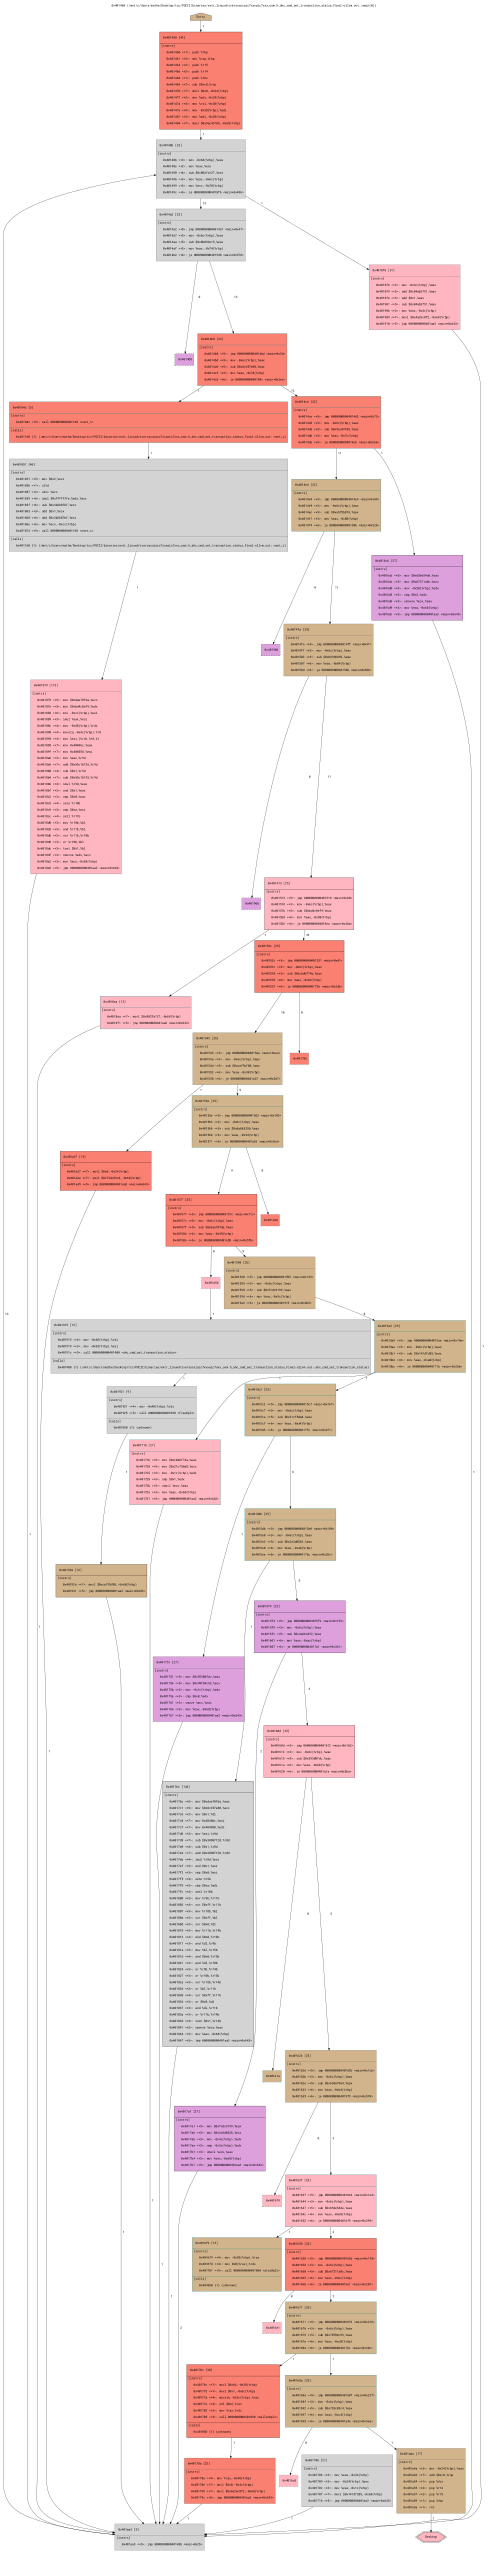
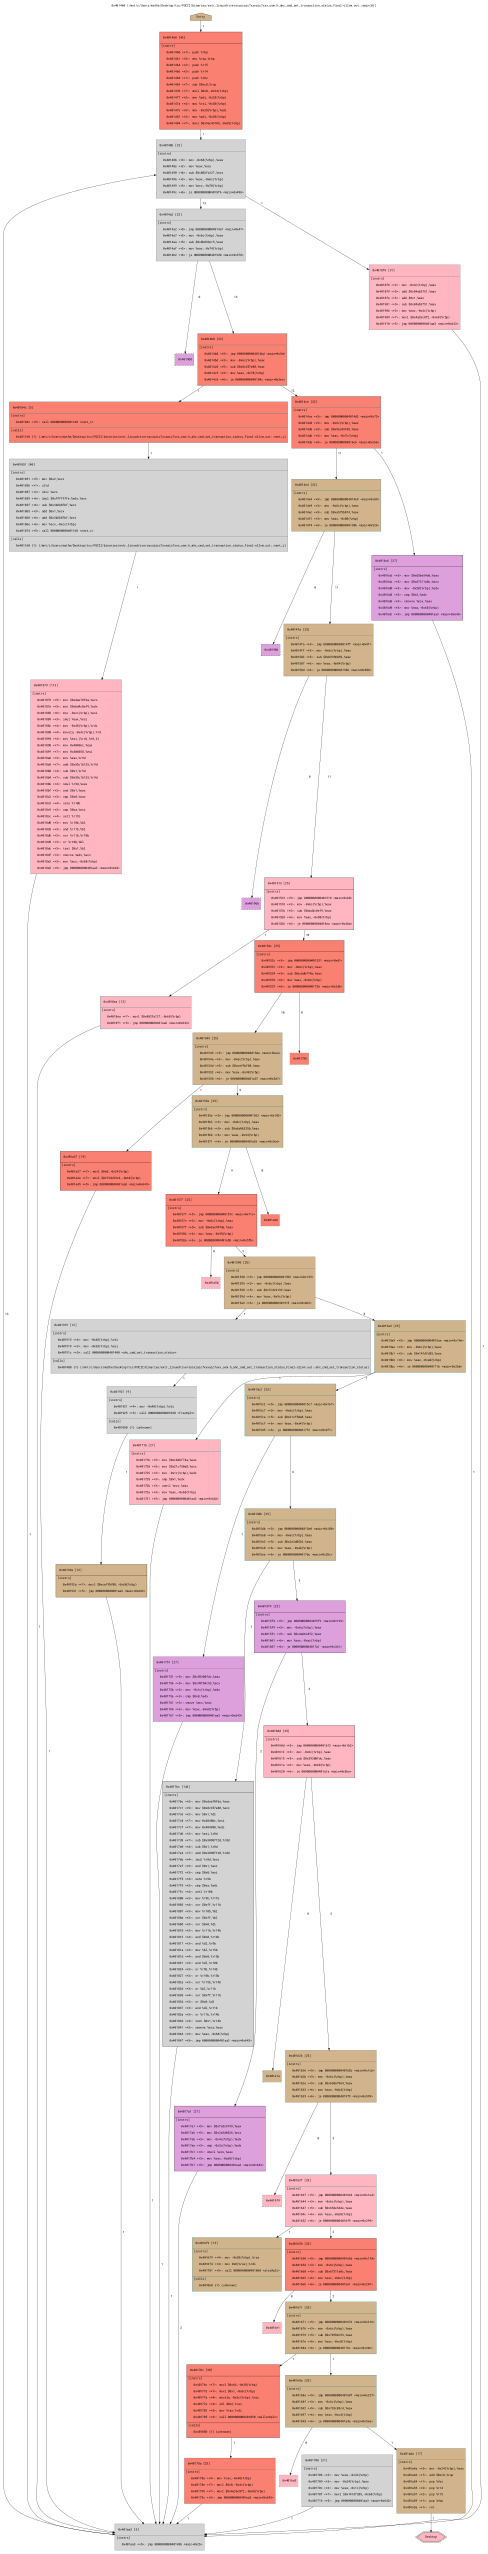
edge "0x401a5b" -> "0x401915 [12]": now "0x401590 [25]" -> "0x401915 [12]"
